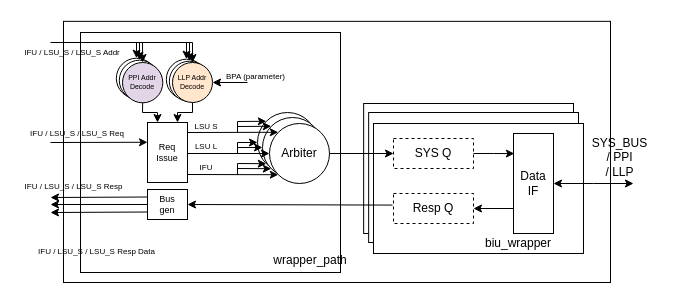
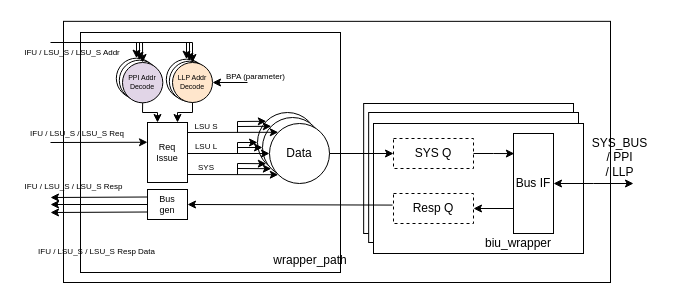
node "Arbiter": label "Arbiter" -> "Data"
node "IFU": label "IFU" -> "SYS"
node "Data IF": label "Data IF" -> "Bus IF"
